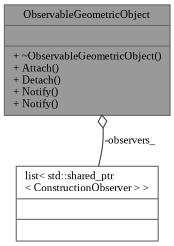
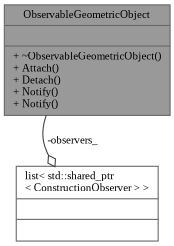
edge "list< std::shared_ptr" -> "ObservableGeometricObject": reversed
